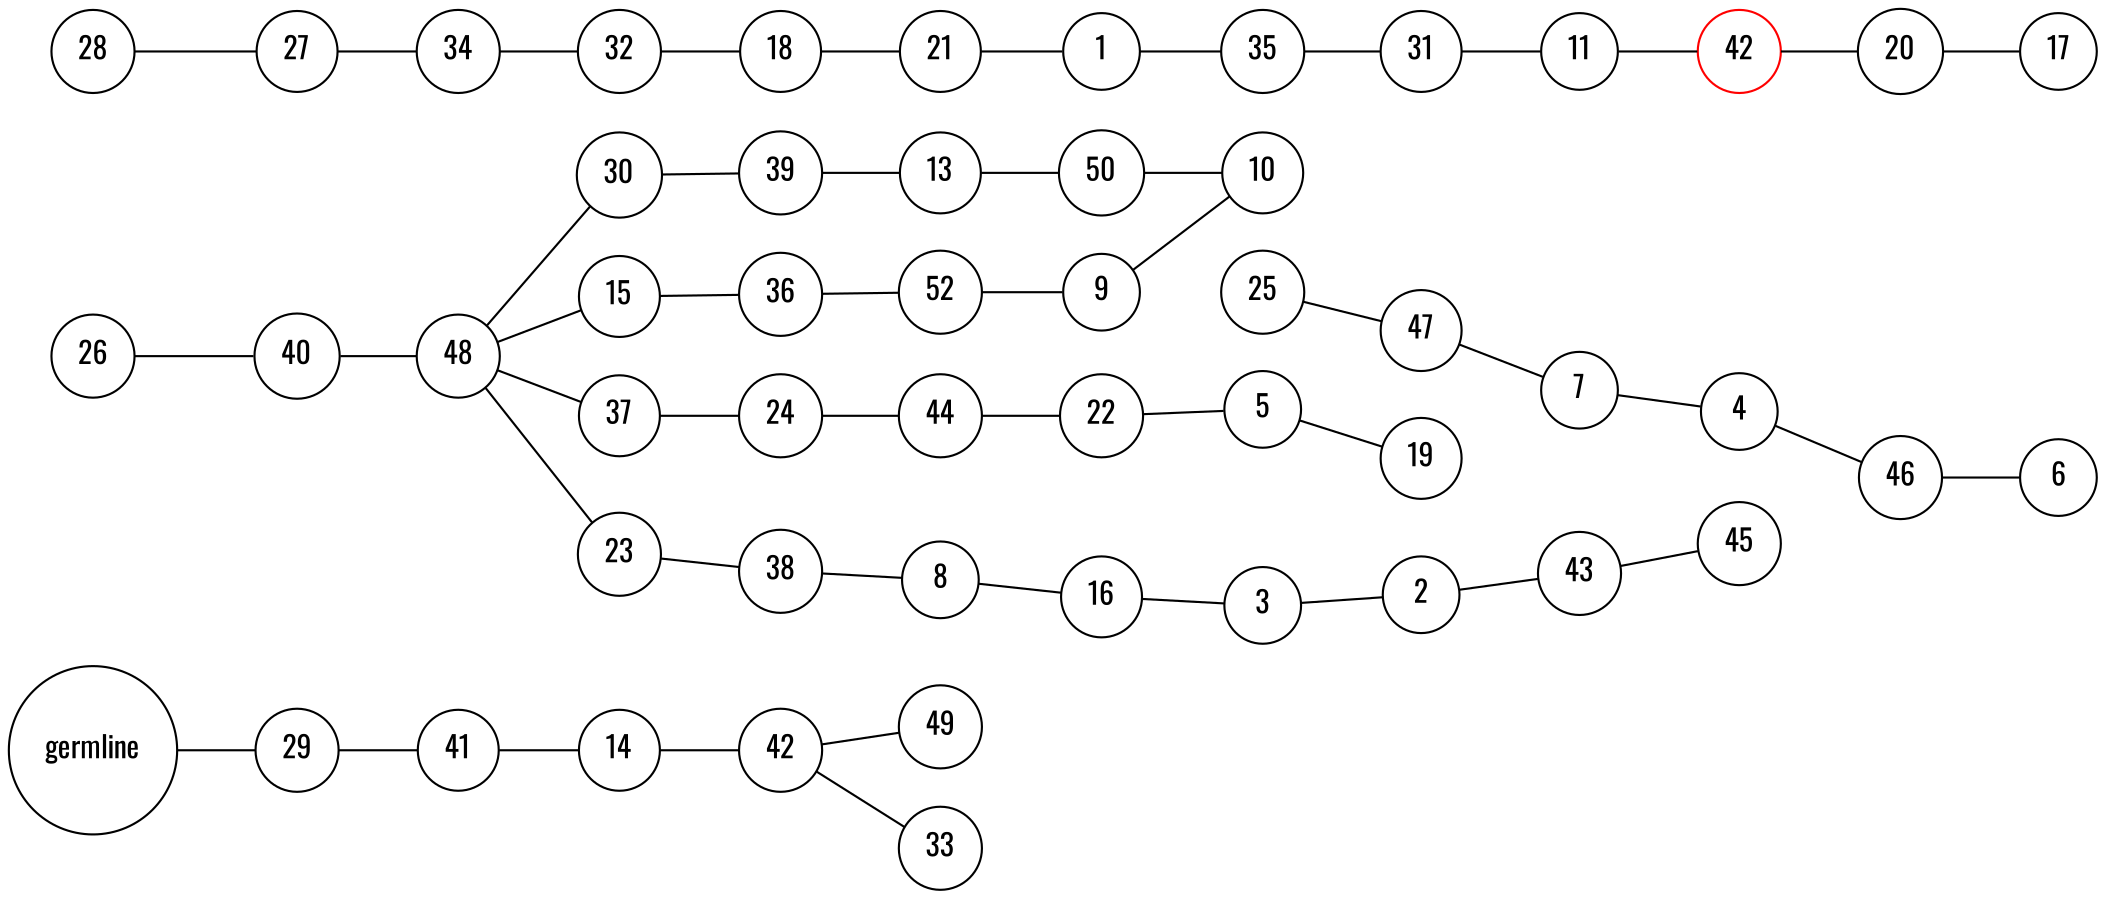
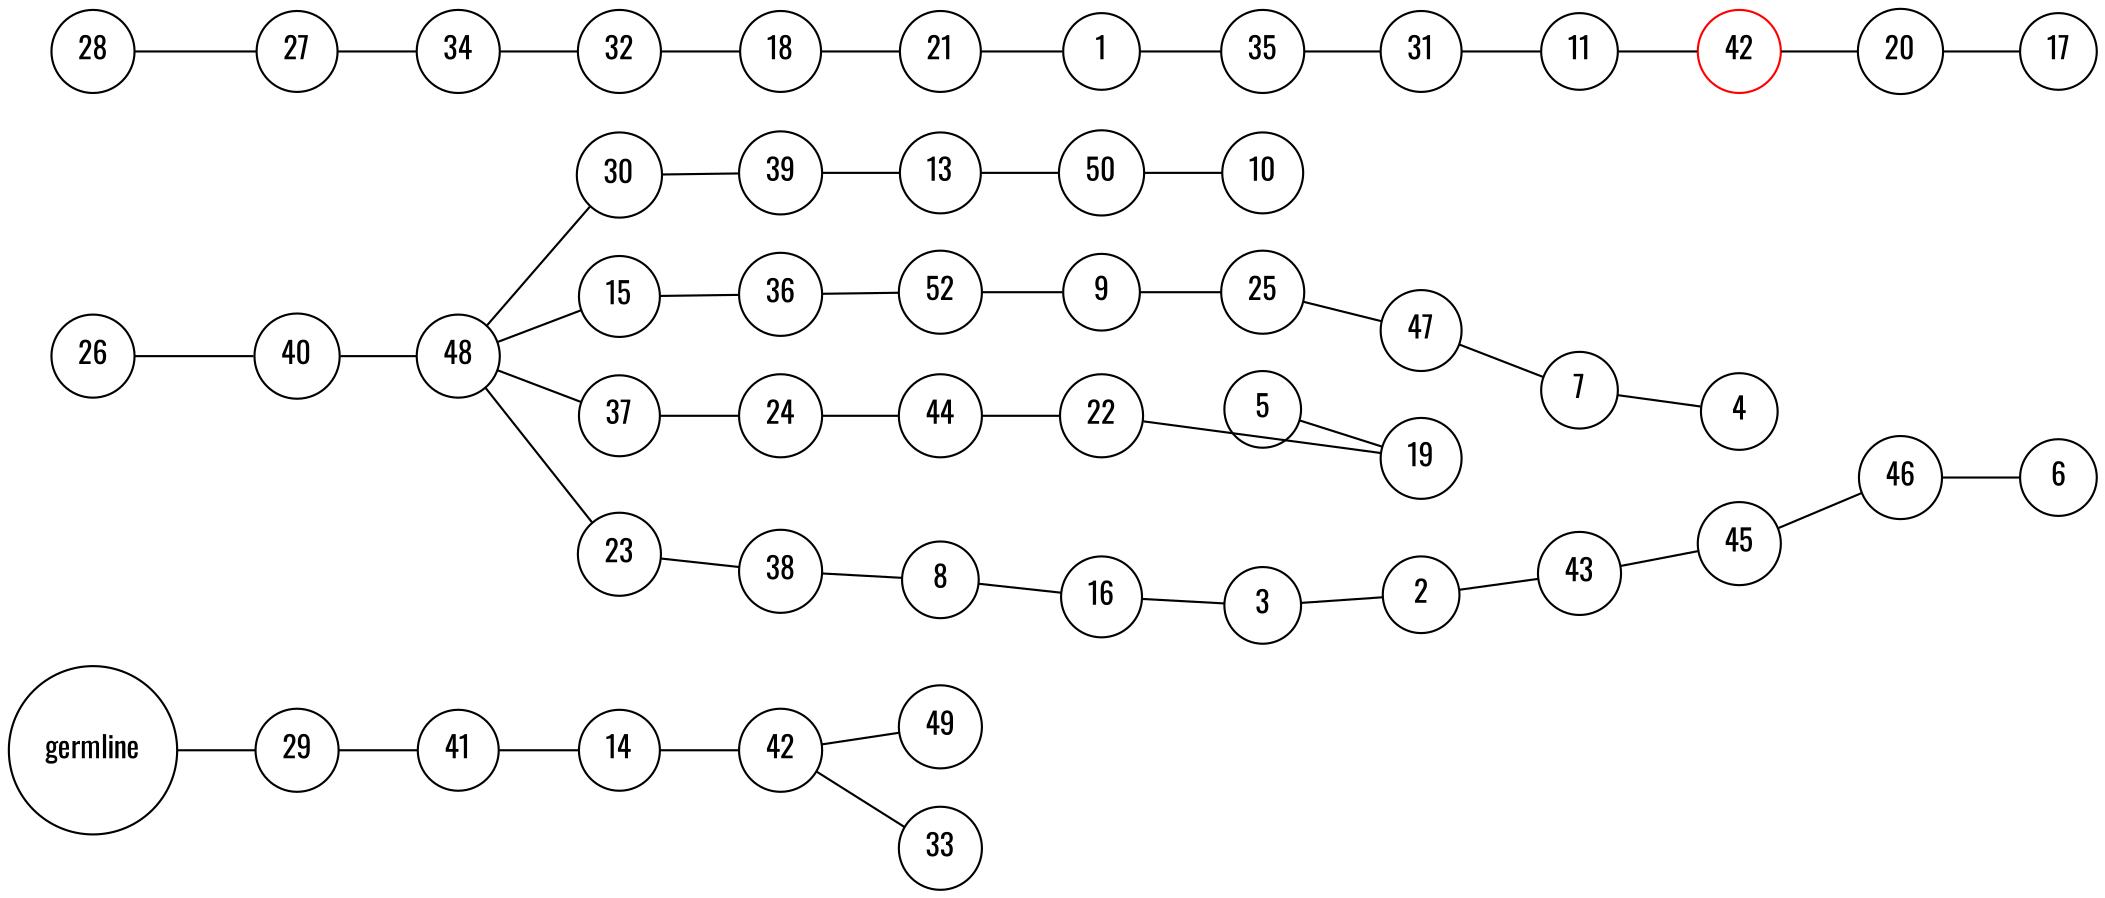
edge "10" -- "9": now "25" -- "9"
edge "5" -- "22": now "19" -- "22"
edge "4" -- "46": now "45" -- "46"
